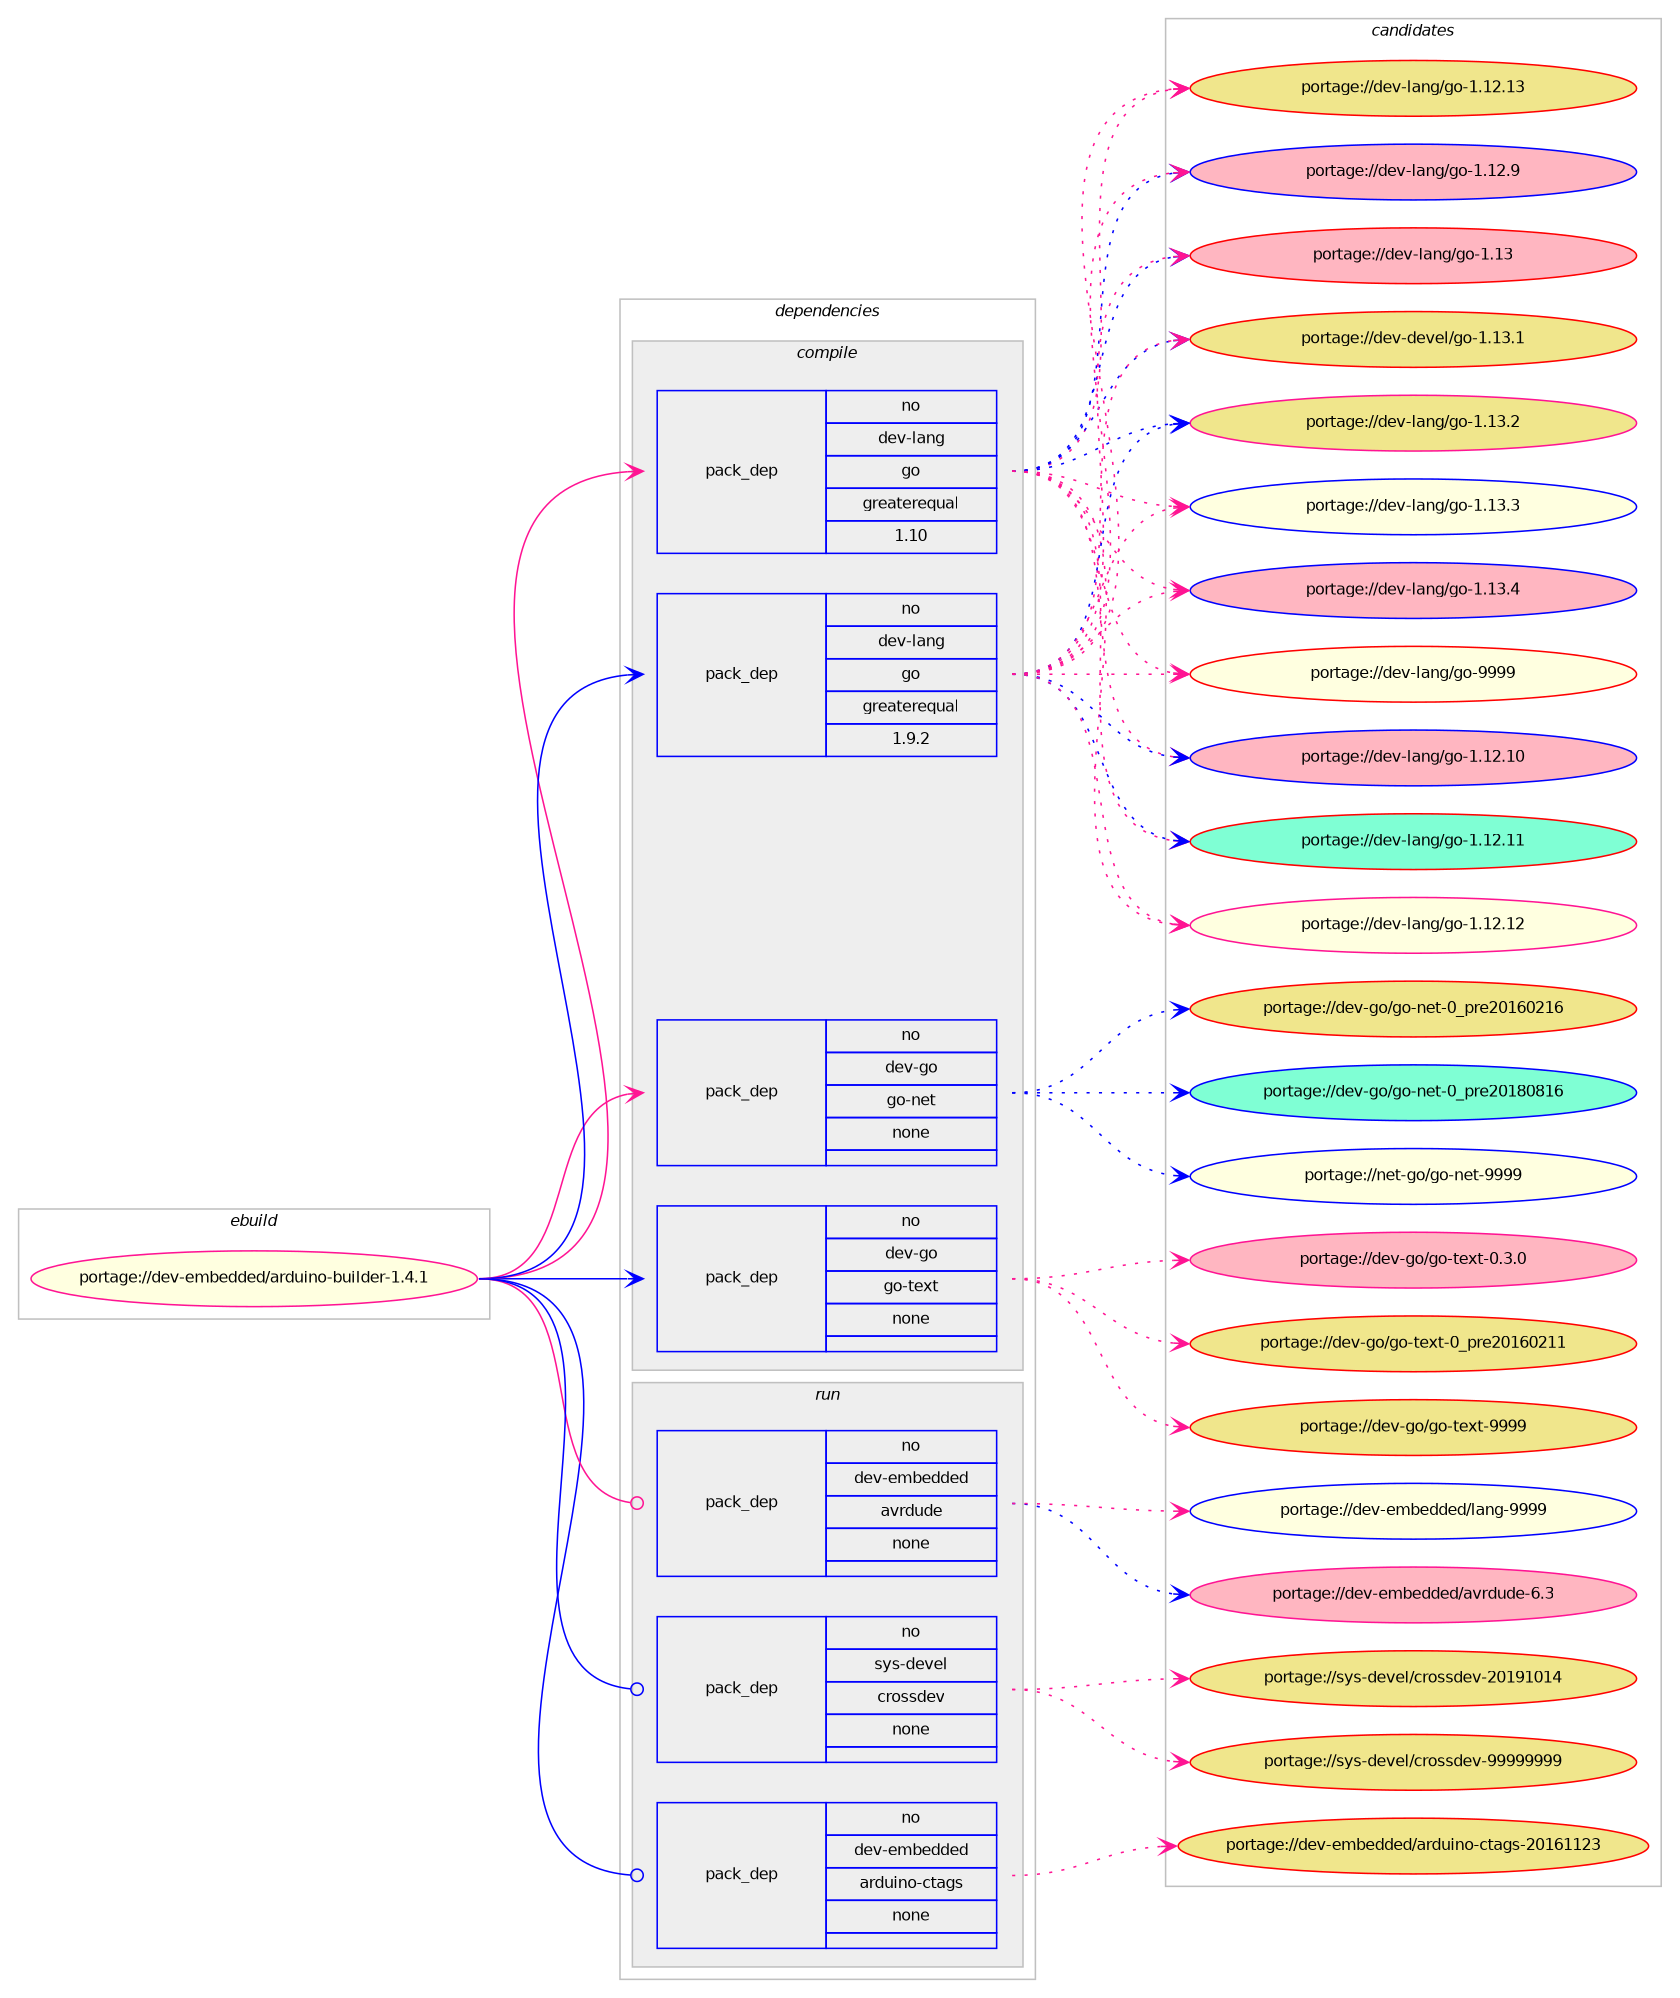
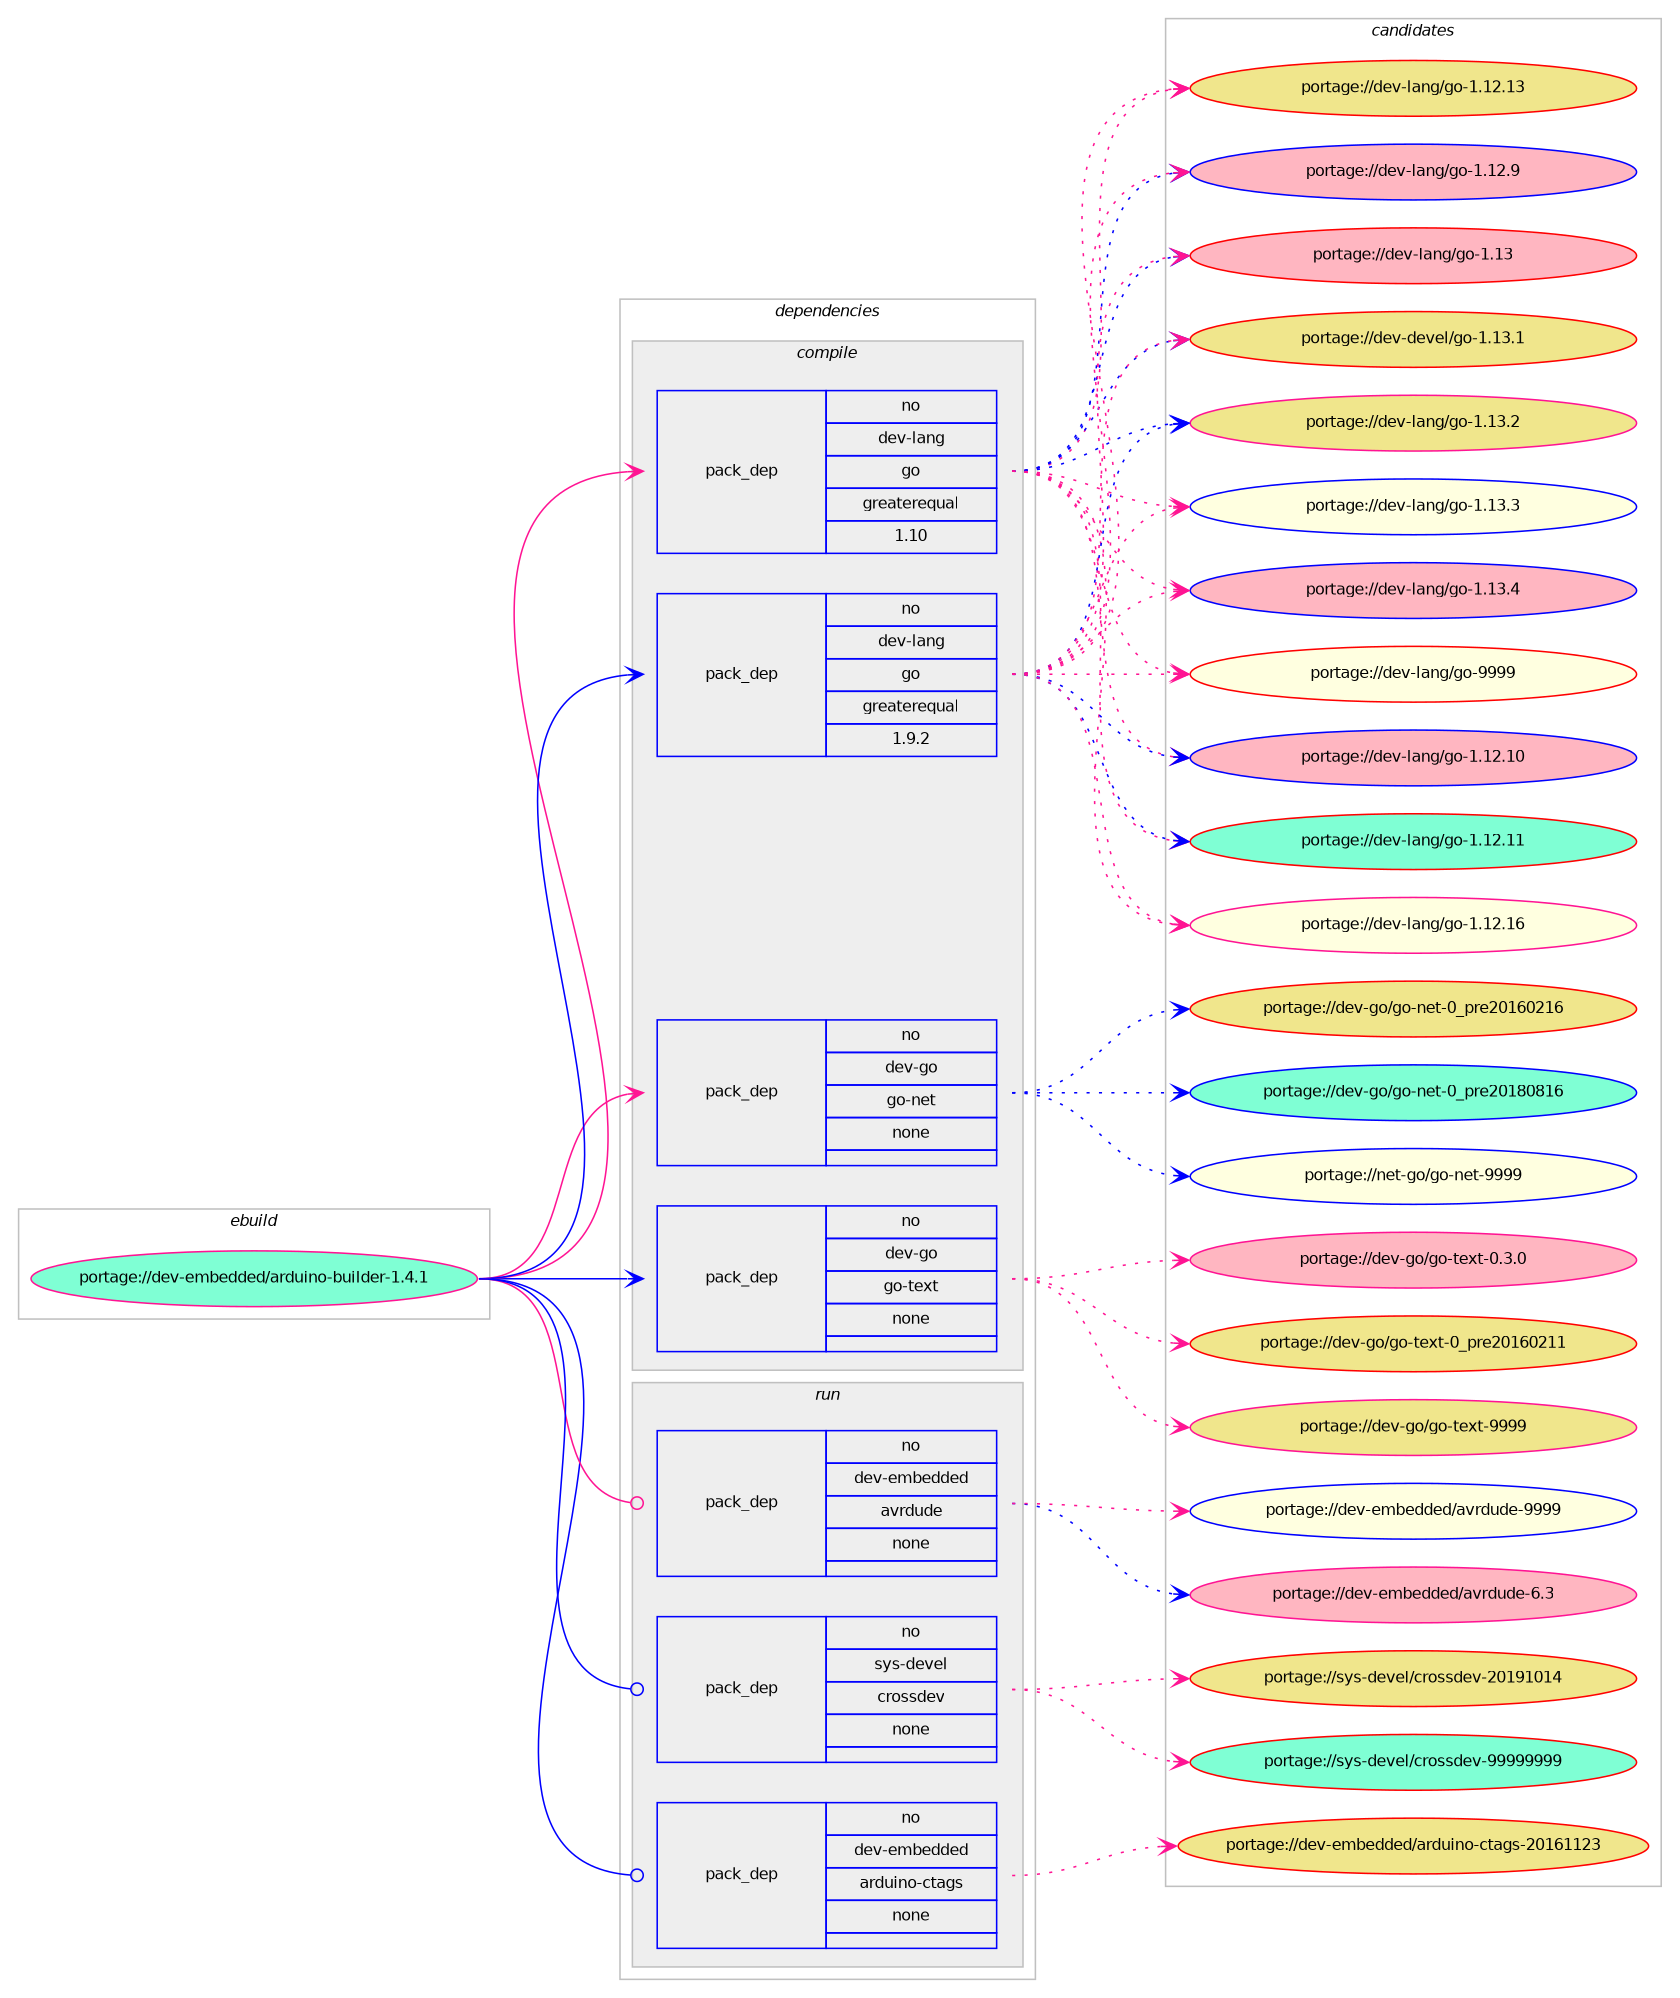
node "portage://dev-lang/go-1.12.12": label "portage://dev-lang/go-1.12.12" -> "portage://dev-lang/go-1.12.16"
node "portage://dev-embedded/arduino-builder-1.4.1": fillcolor lightyellow -> aquamarine
node "portage://dev-go/go-text-9999": color red -> deeppink
node "portage://dev-embedded/lang-9999": label "portage://dev-embedded/lang-9999" -> "portage://dev-embedded/avrdude-9999"
node "portage://sys-devel/crossdev-99999999": fillcolor khaki -> aquamarine
